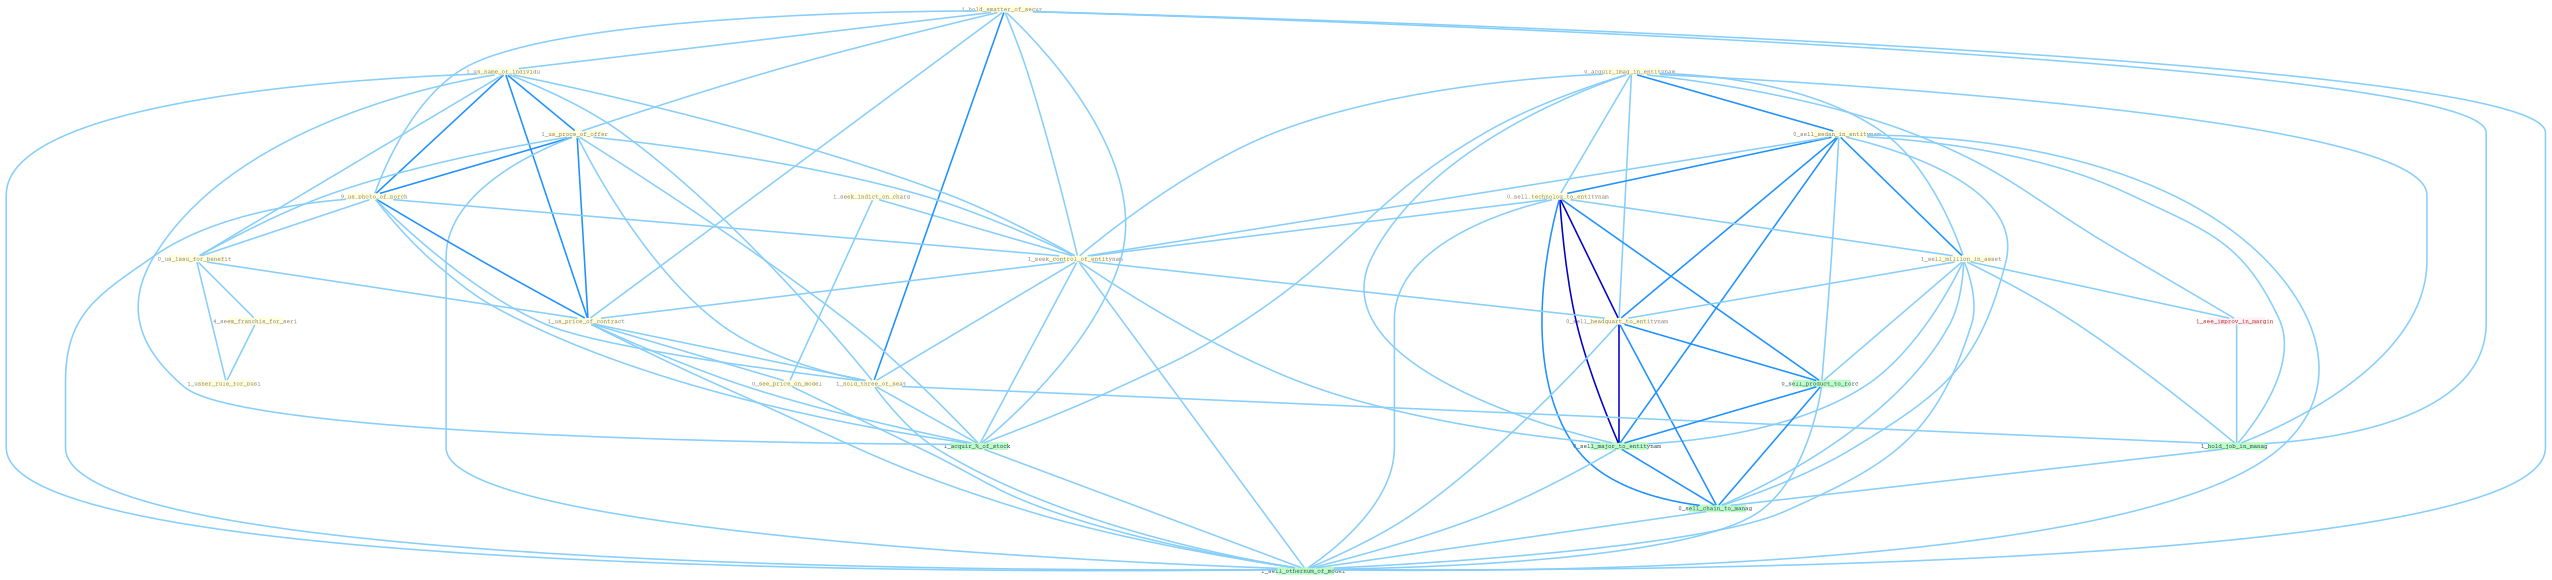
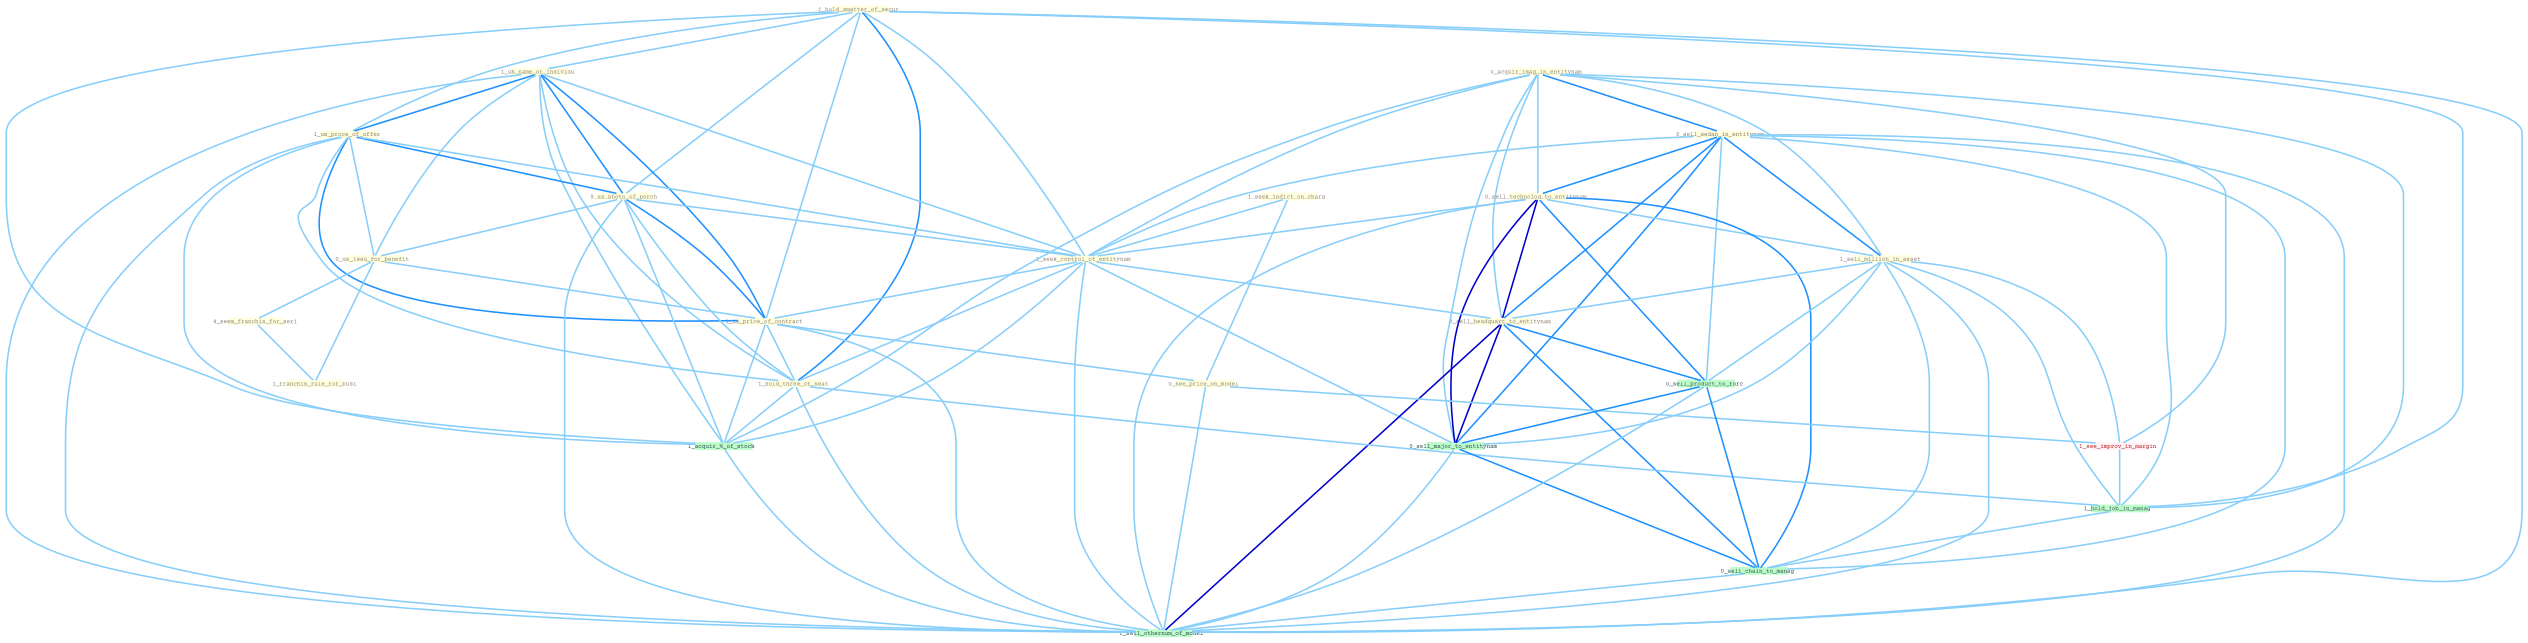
node "1_usher_rule_for_busi": label "1_usher_rule_for_busi" -> "1_franchis_rule_for_busi"
edge "0_see_price_on_model" -- "1_see_improv_in_margin": added
edge "0_sell_headquart_to_entitynam" -- "1_sell_othernum_of_model": color #87cefa -> #0000cd
